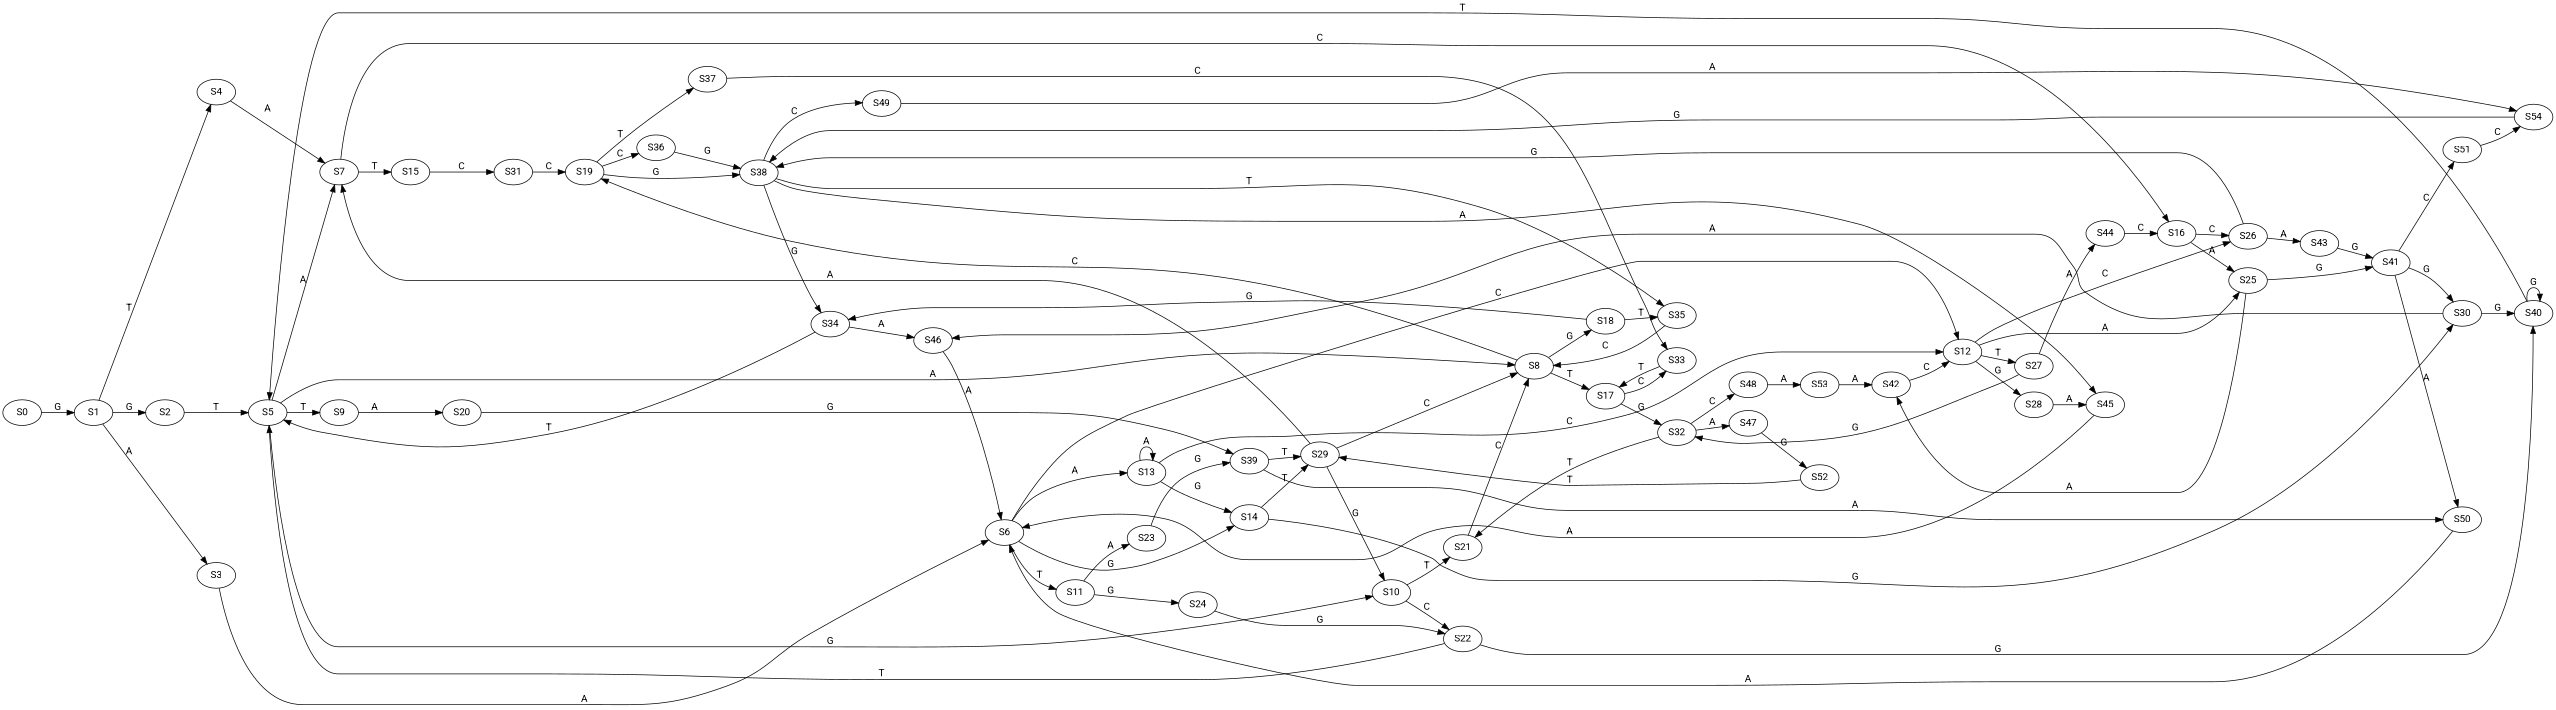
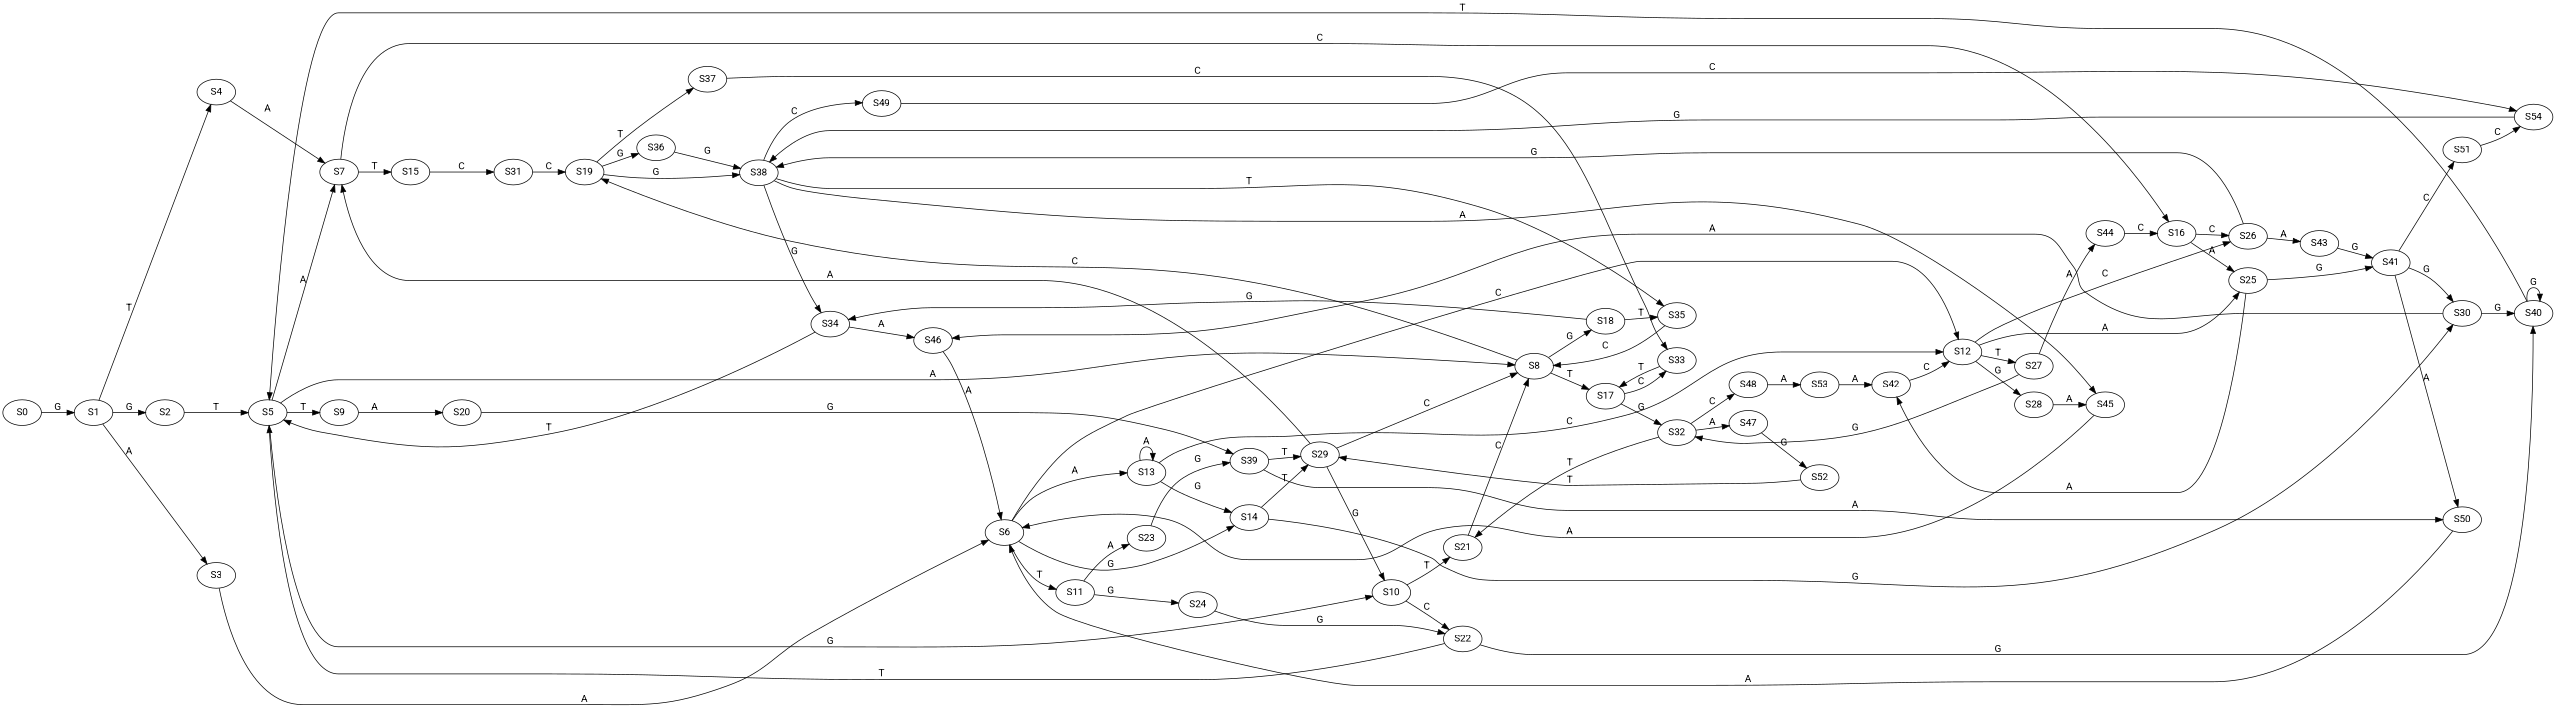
edge "S49" -> "S54": label "A" -> "C"
edge "S19" -> "S36": label "C" -> "G"
